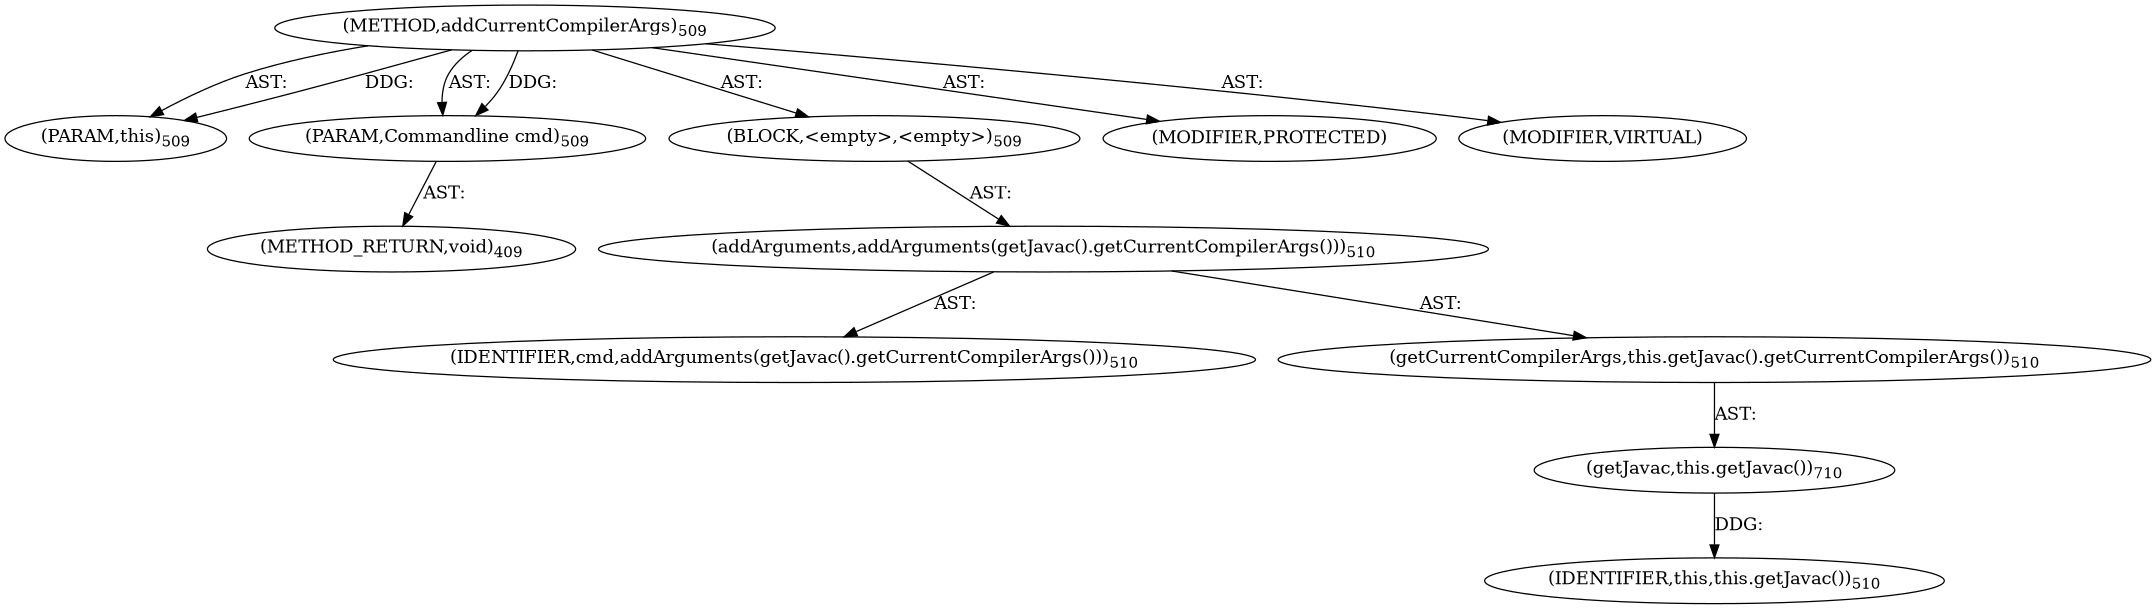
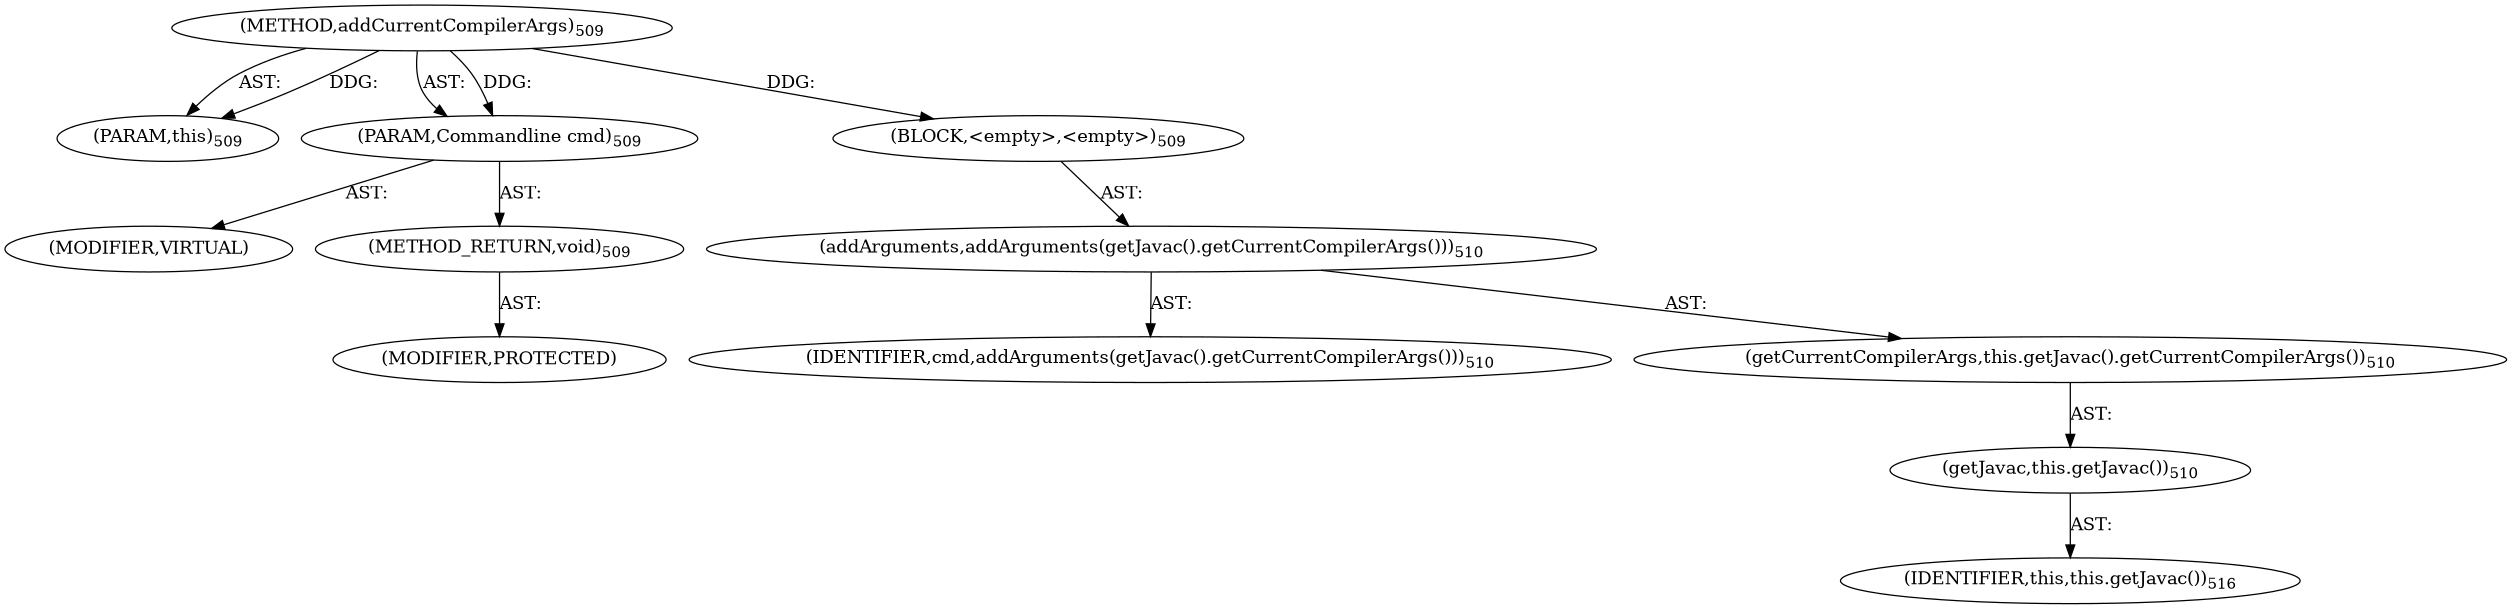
edge "(METHOD,addCurrentCompilerArgs)" -> "(MODIFIER,VIRTUAL)": now "(PARAM,Commandline cmd)" -> "(MODIFIER,VIRTUAL)"
edge "(METHOD,addCurrentCompilerArgs)" -> "(BLOCK,<empty>,<empty>)": label "AST: " -> "DDG: "
edge "(METHOD,addCurrentCompilerArgs)" -> "(MODIFIER,PROTECTED)": now "(METHOD_RETURN,void)" -> "(MODIFIER,PROTECTED)"
node "(METHOD_RETURN,void)": text "409" -> "509"
node "(getJavac,this.getJavac())": text "710" -> "510"
edge "(getJavac,this.getJavac())" -> "(IDENTIFIER,this,this.getJavac())": label "DDG: " -> "AST: "
node "(IDENTIFIER,this,this.getJavac())": text "510" -> "516"
